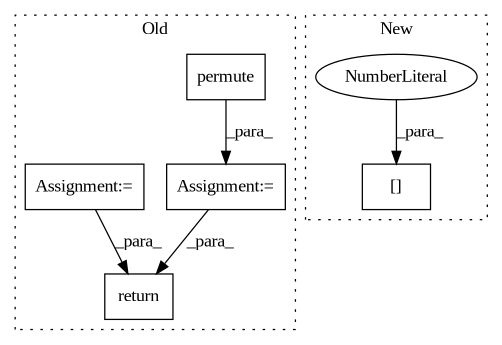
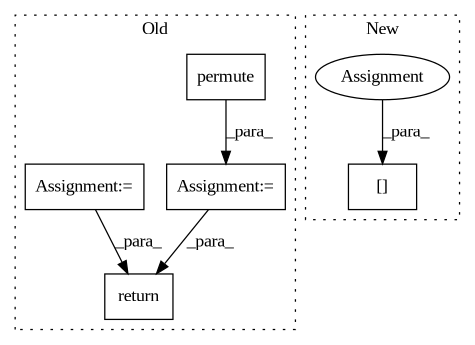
node "NumberLiteral": label "NumberLiteral" -> "Assignment"
